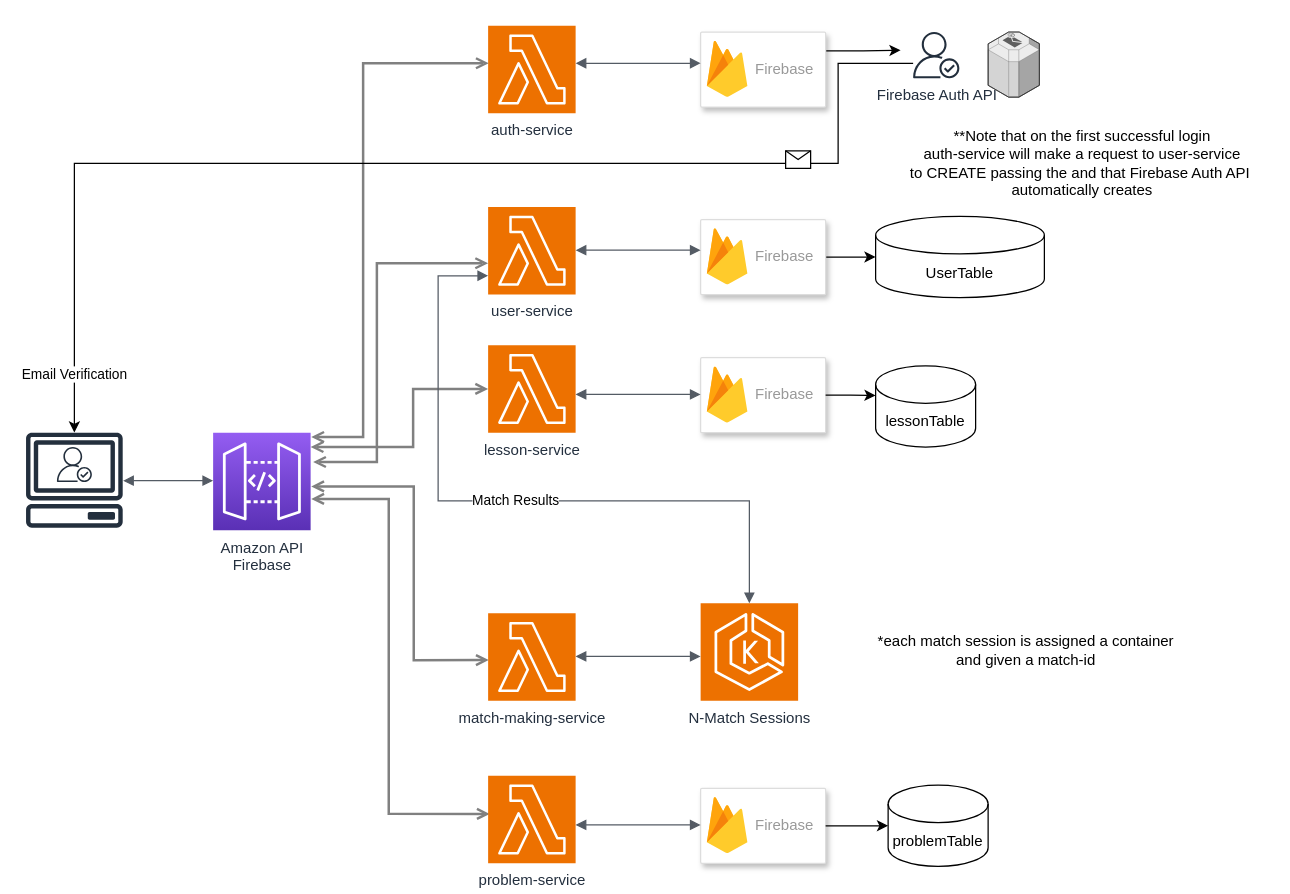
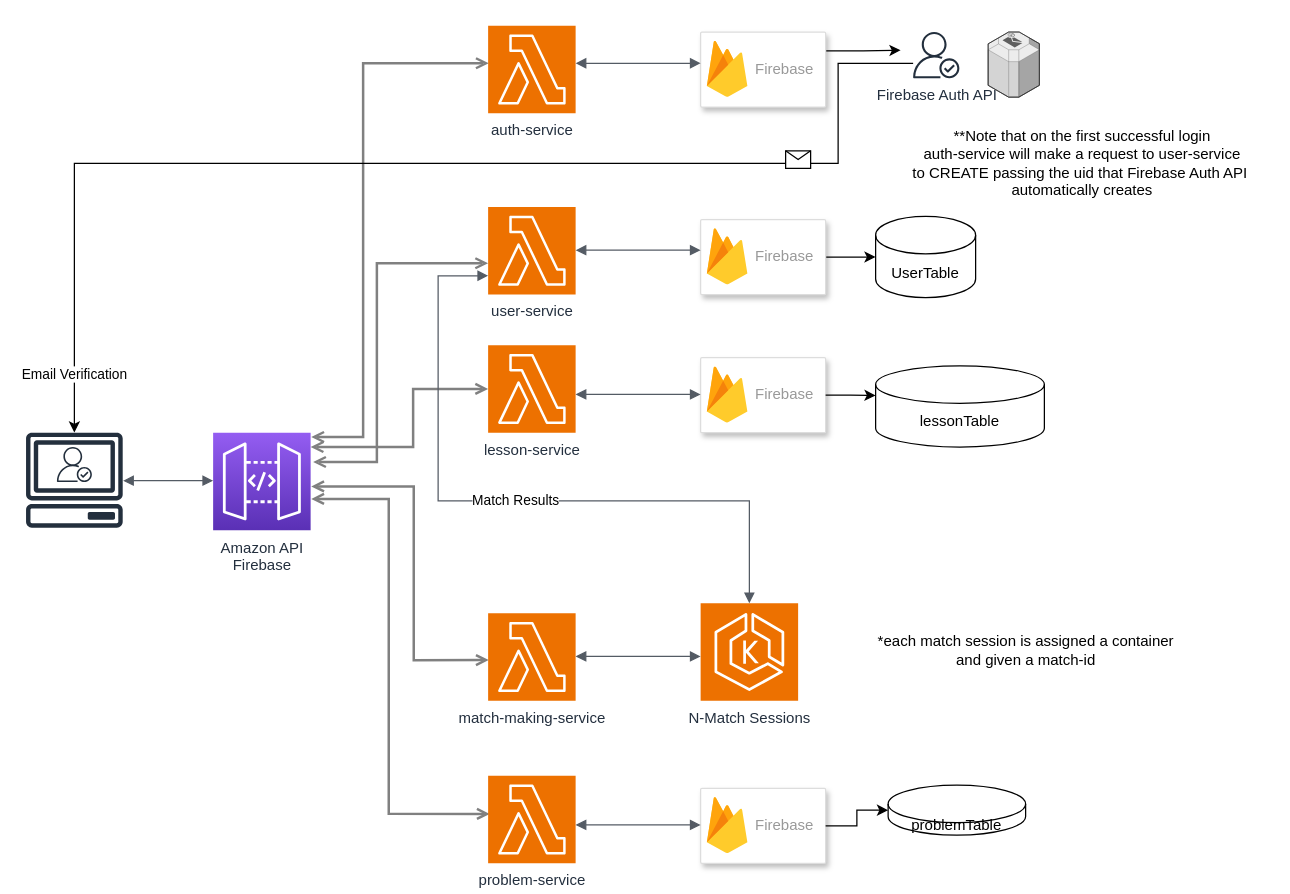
node "**Note that on the first successful login auth-service will make a request to user-service to CREATE passing the and that Firebase Auth API automatically creates": label "**Note that on the first successful login auth-service will make a request to user-service to CREATE passing the and that Firebase Auth API automatically creates" -> "**Note that on the first successful login auth-service will make a request to user-service to CREATE passing the uid that Firebase Auth API automatically creates"
node "UserTable": size 169x81 -> 100x81
node "lessonTable": size 100x81 -> 169x81
node "problemTable": size 100x81 -> 138x50
